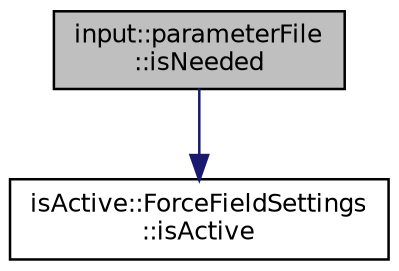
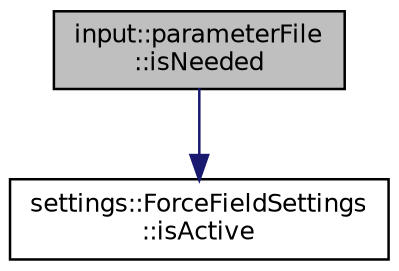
node "isActive::ForceFieldSettings ::isActive": label "isActive::ForceFieldSettings ::isActive" -> "settings::ForceFieldSettings ::isActive"
